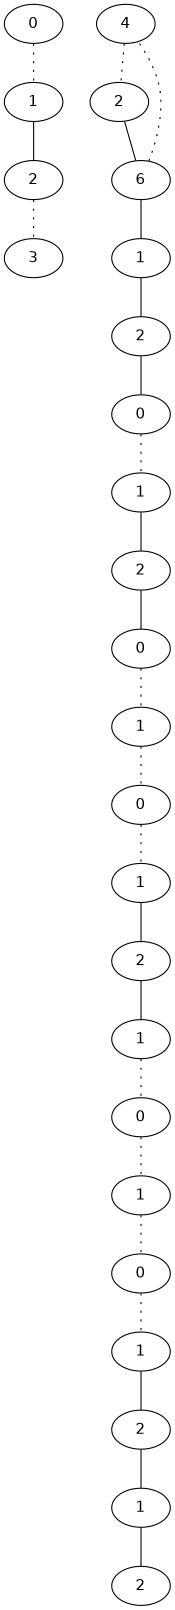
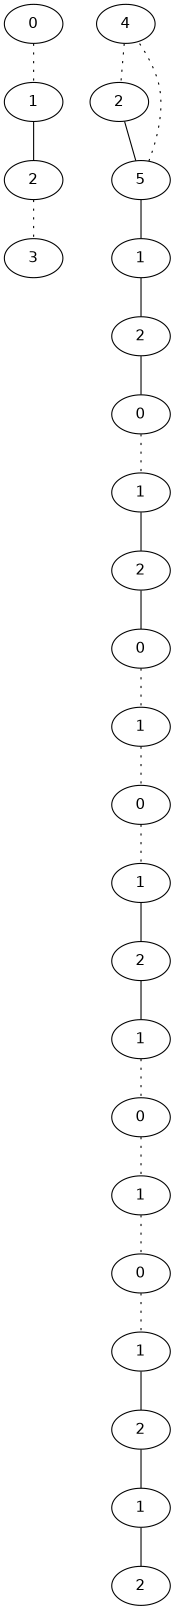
node "6": label "6" -> "5"
